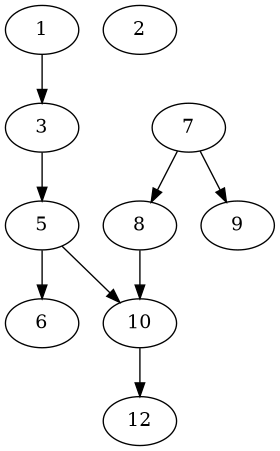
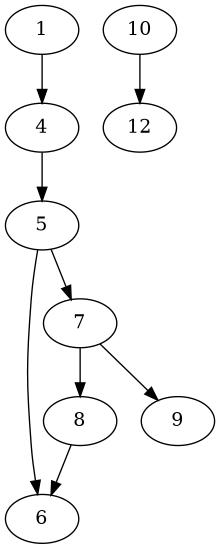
node "2": removed
node "3": label "3" -> "4"
edge "8" -> "10": now "8" -> "6"
edge "5" -> "10": now "5" -> "7"
